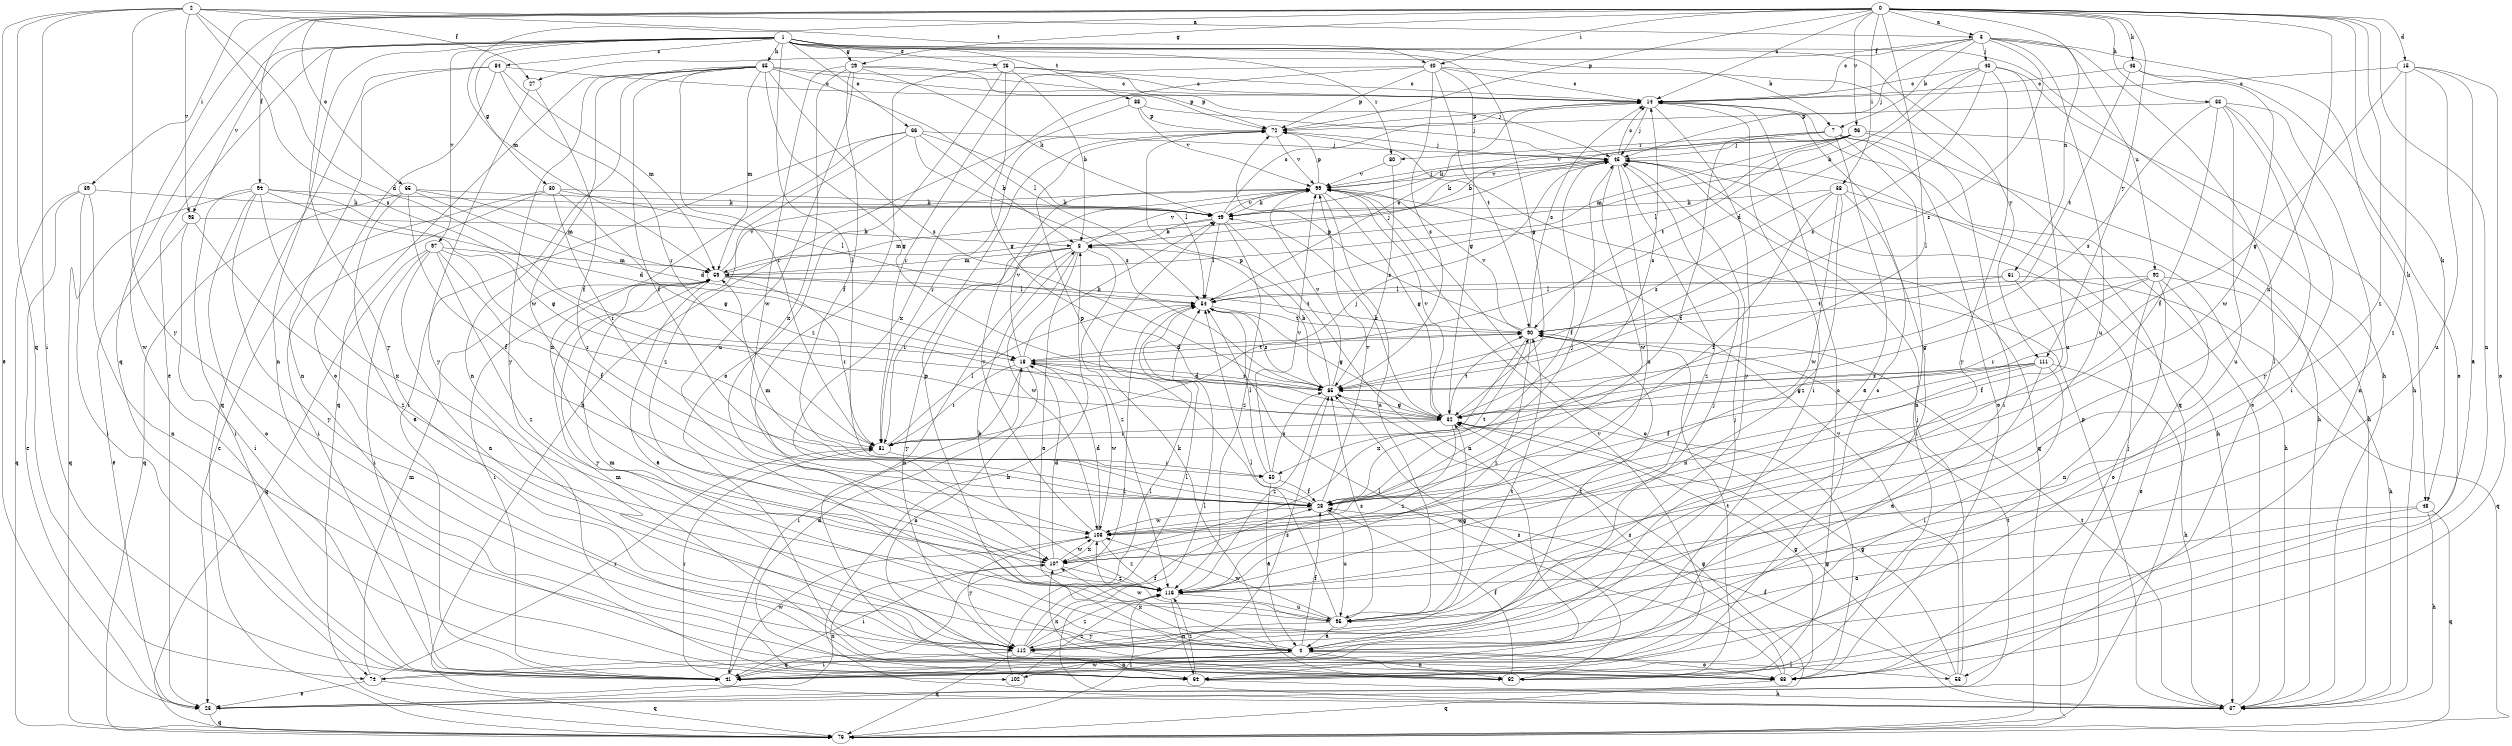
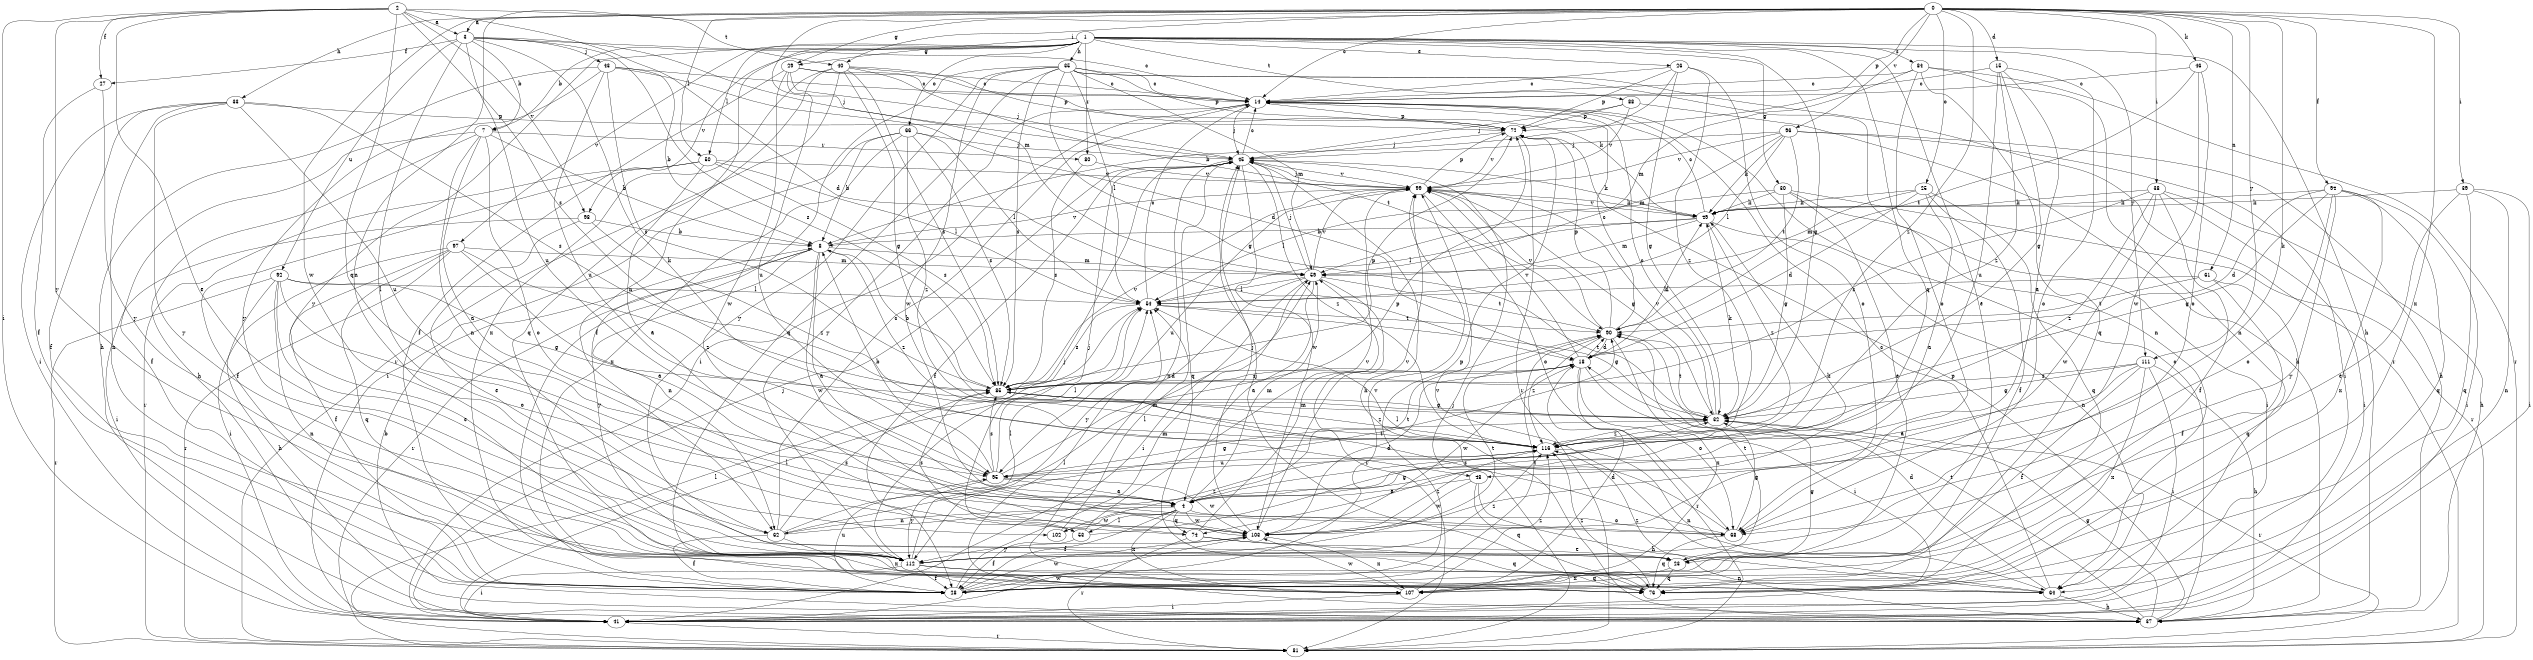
node "65": label "65" -> "25"
edge "29" -> "107": removed, label "x"
edge "81" -> "50": reversed
